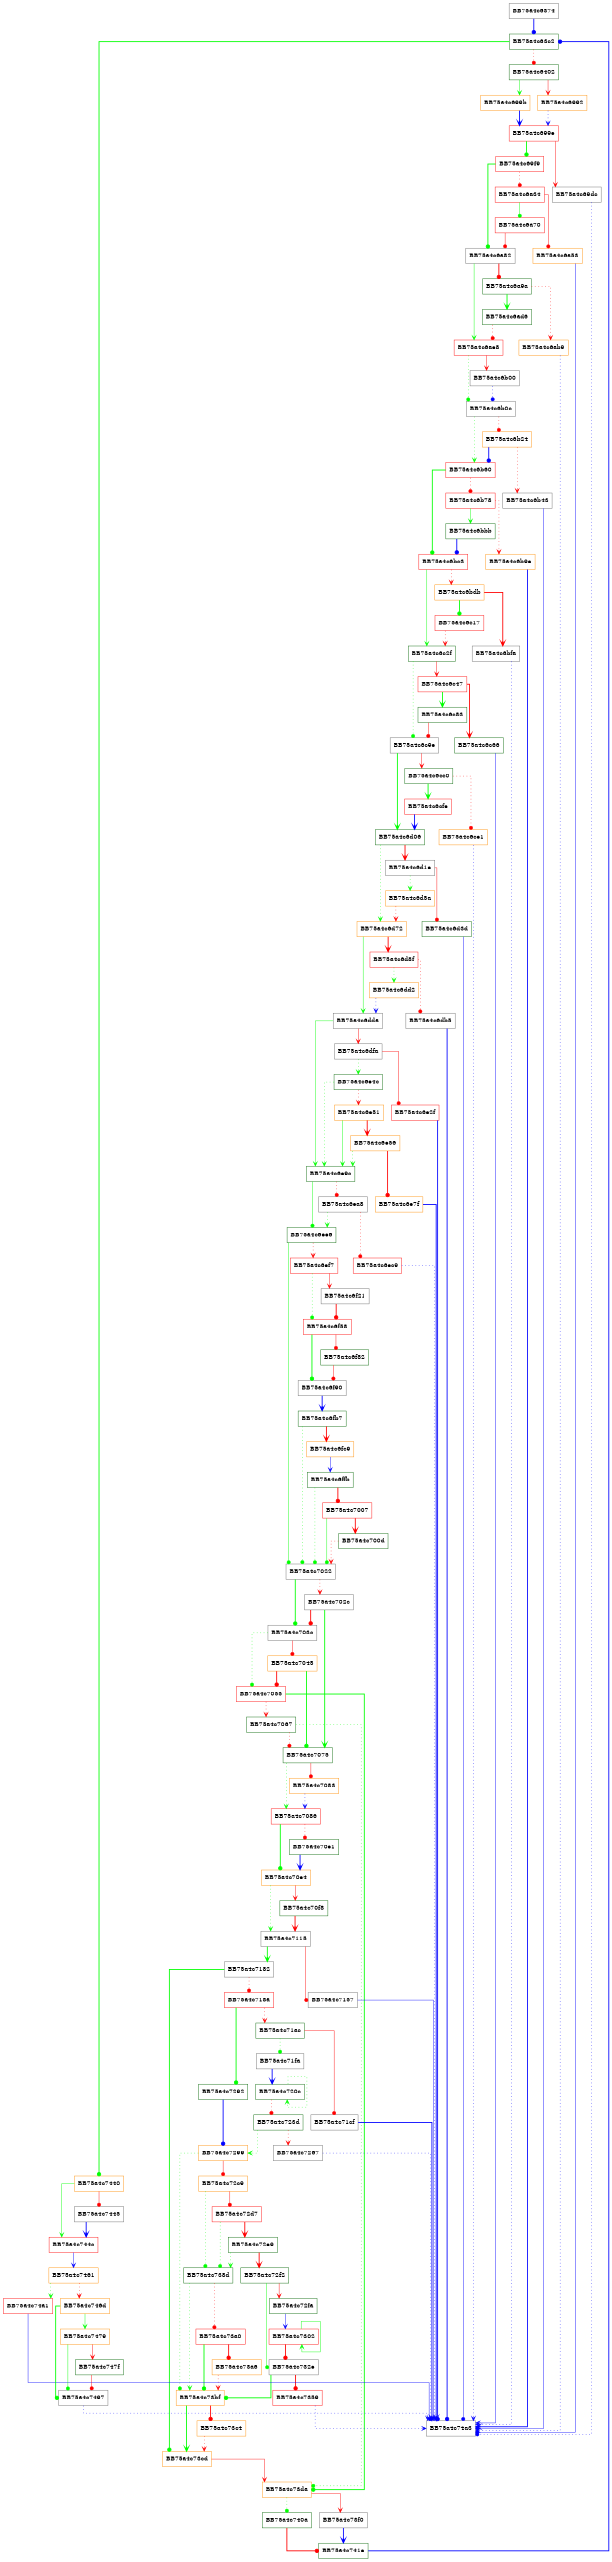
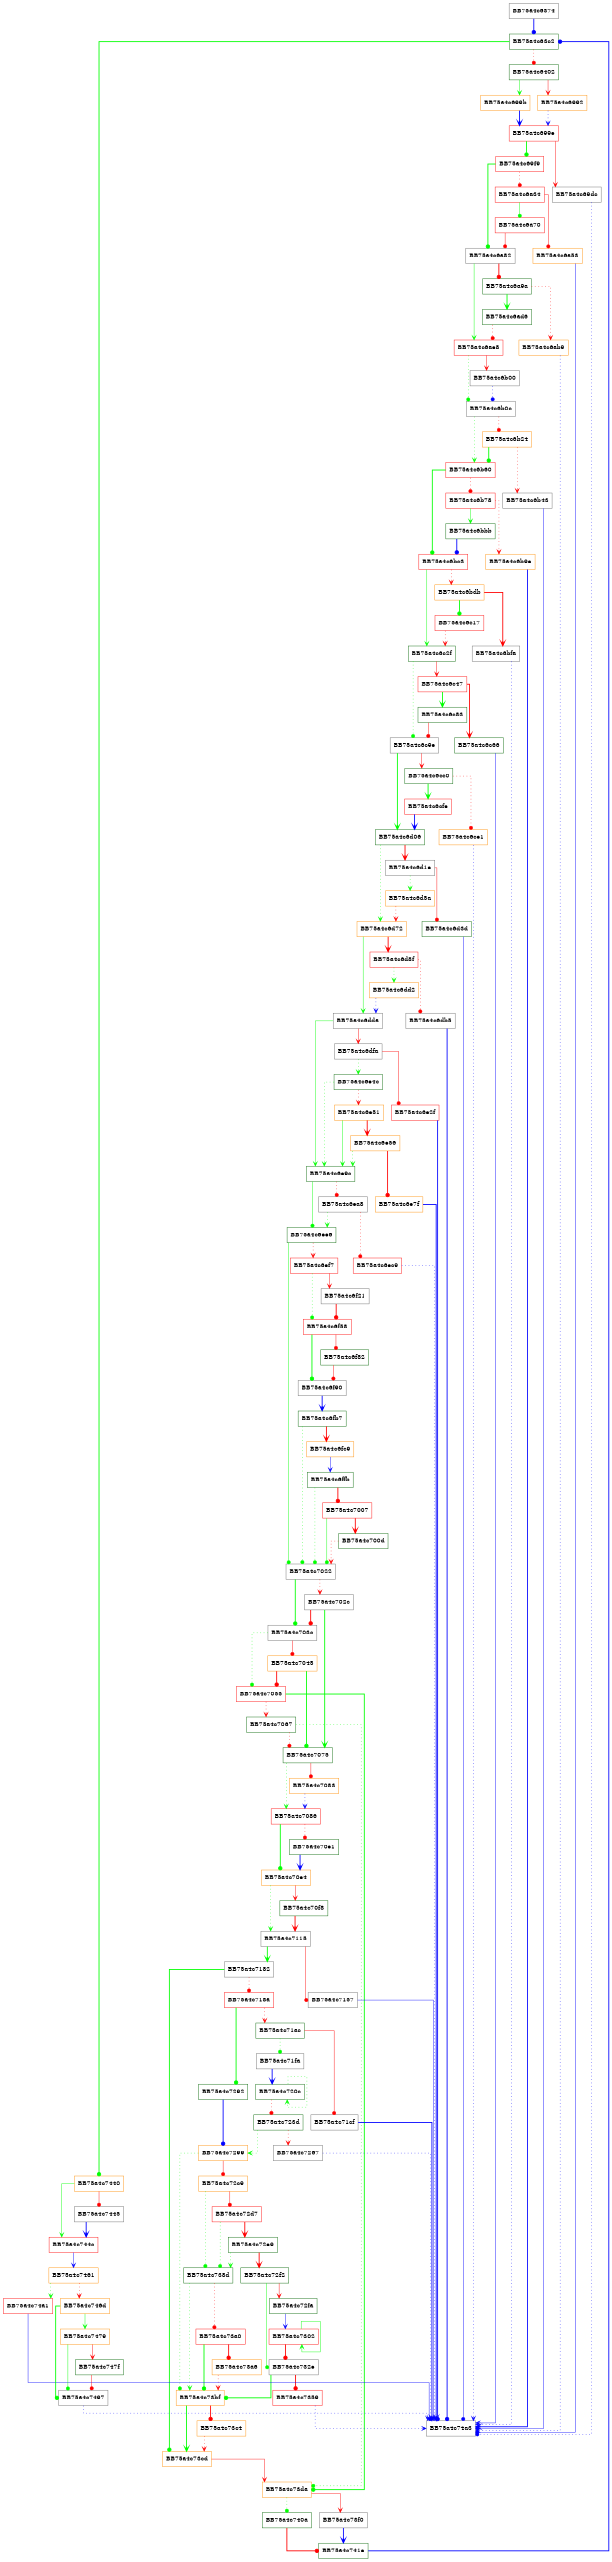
edge "BB75a4c6b24" -> "BB75a4c6b60": color blue -> green
